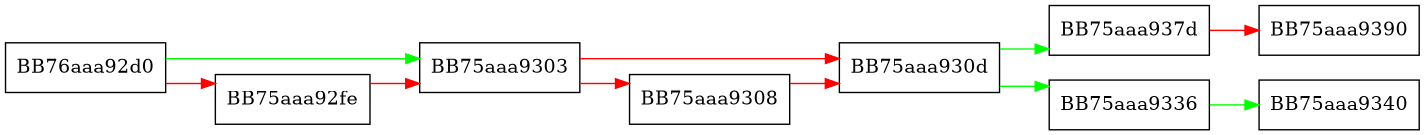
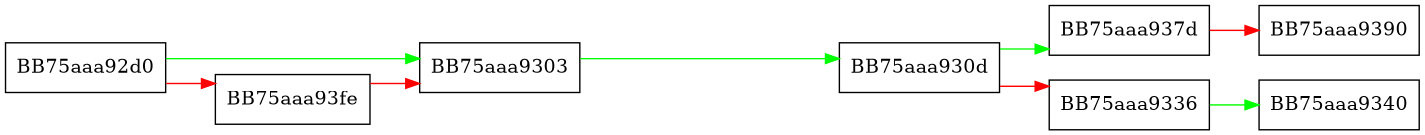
edge "BB75aaa9303" -> "BB75aaa930d": color red -> green
node "BB76aaa92d0": label "BB76aaa92d0" -> "BB75aaa92d0"
edge "BB75aaa930d" -> "BB75aaa9336": color green -> red
node "BB75aaa92fe": label "BB75aaa92fe" -> "BB75aaa93fe"
node "BB75aaa9308": removed
